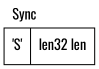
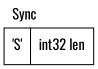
node "'S'": text "len32 len" -> "int32 len"
